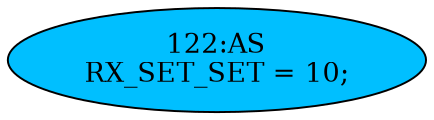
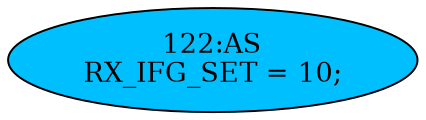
node "122:AS RX_SET_SET = 10;": label "122:AS RX_SET_SET = 10;" -> "122:AS RX_IFG_SET = 10;"
